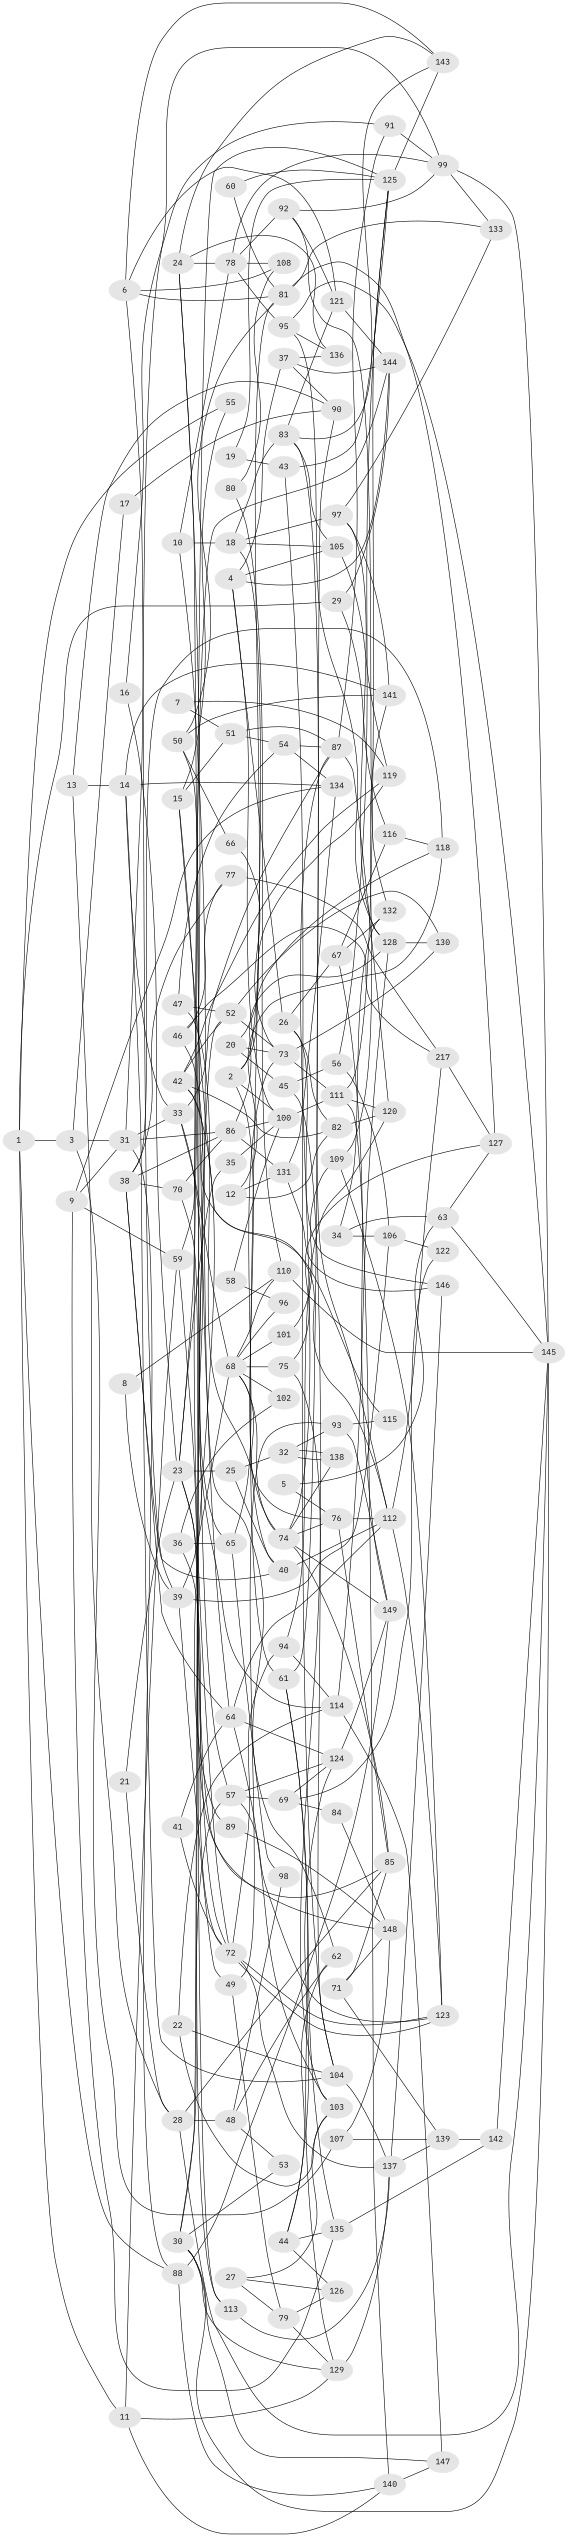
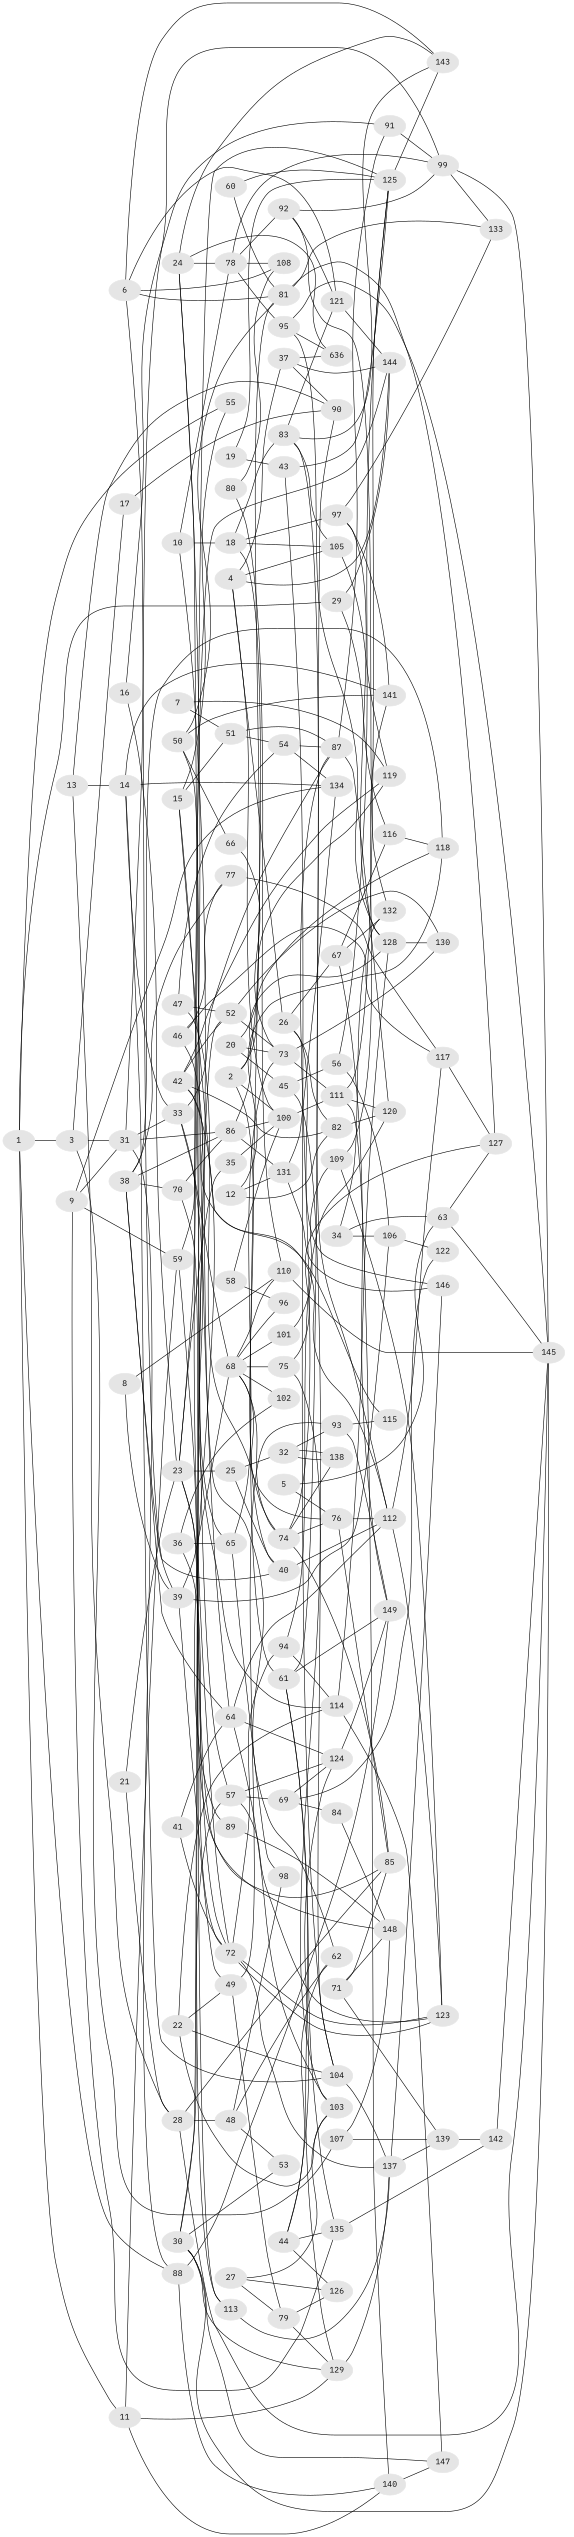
node "136": label "136" -> "636"
node "217": label "217" -> "117"
edge "74" -- "149": now "61" -- "149"
edge "49" -- "22": added
